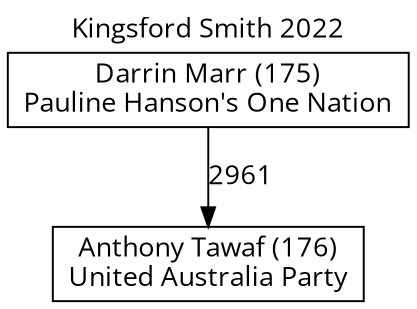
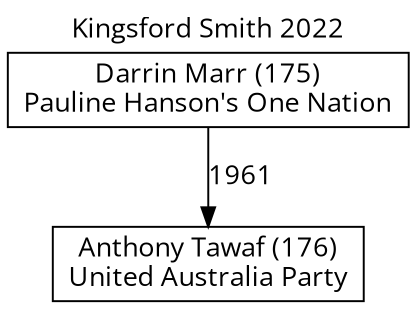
edge "Darrin Marr (175) Pauline Hanson's One Nation" -> "Anthony Tawaf (176) United Australia Party": label "2961" -> "1961"
